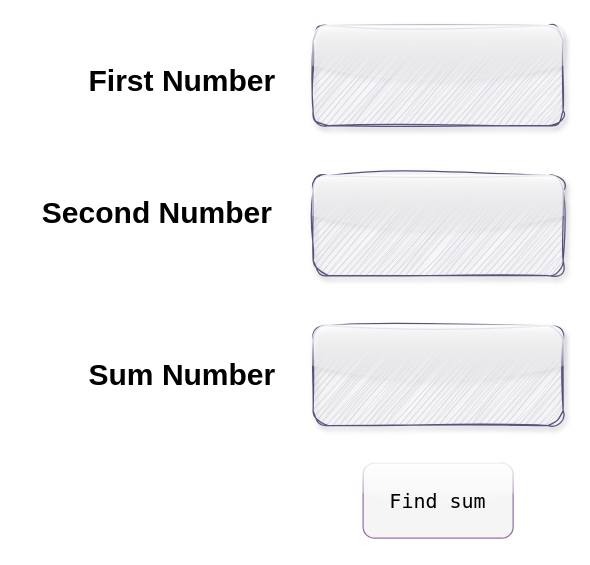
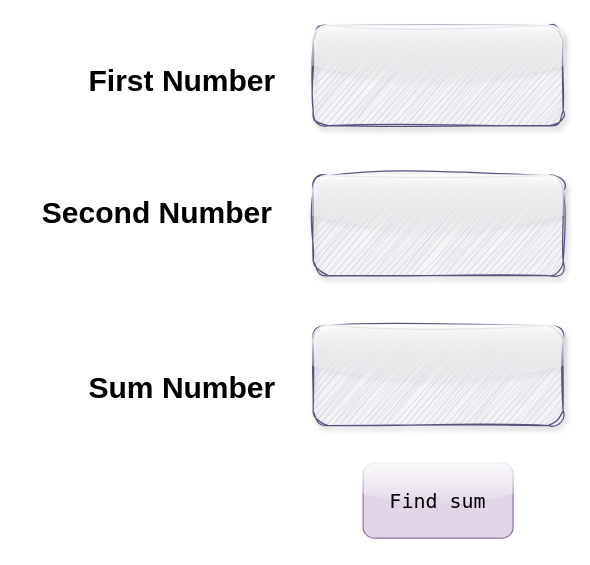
node "Sum Number": moved (182, 376) -> (182, 388)
node "Find sum": fillcolor #f5f5f5 -> #e1d5e7
